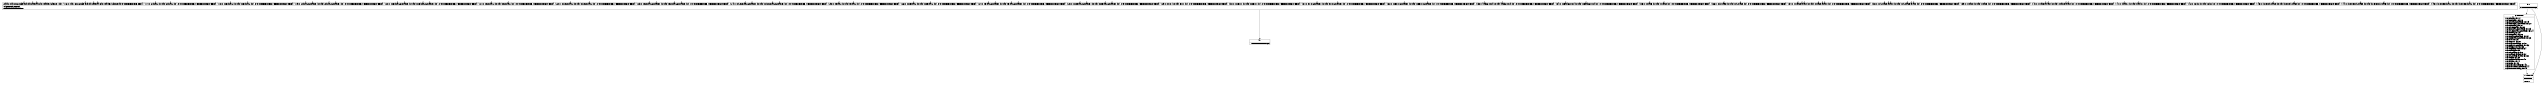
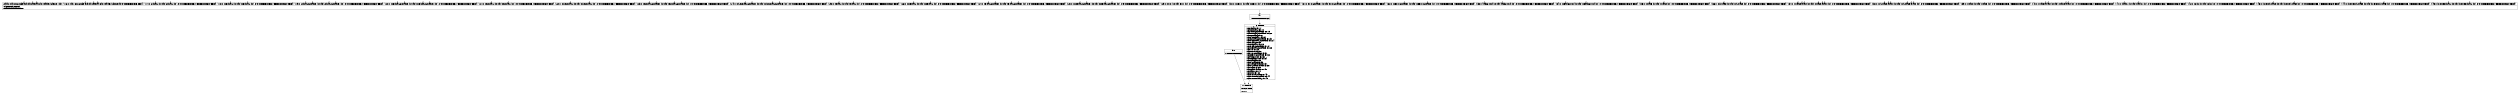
edge "5: ?" -> "6: 0x0000": now "4: ?" -> "6: 0x0000"
node "7: 0x0079": text "RETURN" -> "ARGUMENT"
